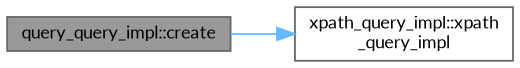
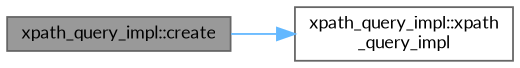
node "query_query_impl::create": label "query_query_impl::create" -> "xpath_query_impl::create"
